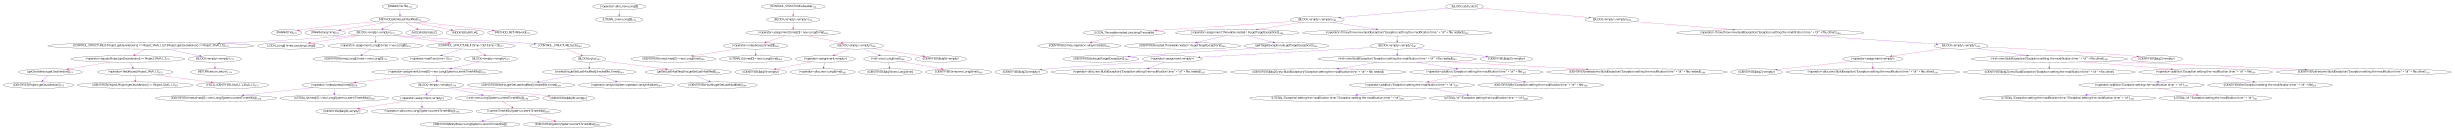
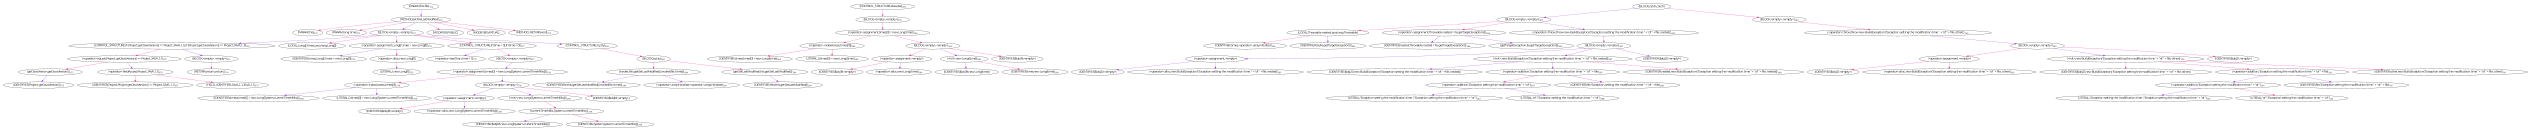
edge "(<operator>.assignment,Long[] times = new Long[1])" -> "(<operator>.alloc,new Long[1])": added
edge "(getTargetException,ite.getTargetException())" -> "(IDENTIFIER,ite,ite.getTargetException())": now "(LOCAL,Throwable nested: java.lang.Throwable)" -> "(IDENTIFIER,ite,ite.getTargetException())"
node "(getJavaVersion,getJavaVersion())": text "271" -> "273"
